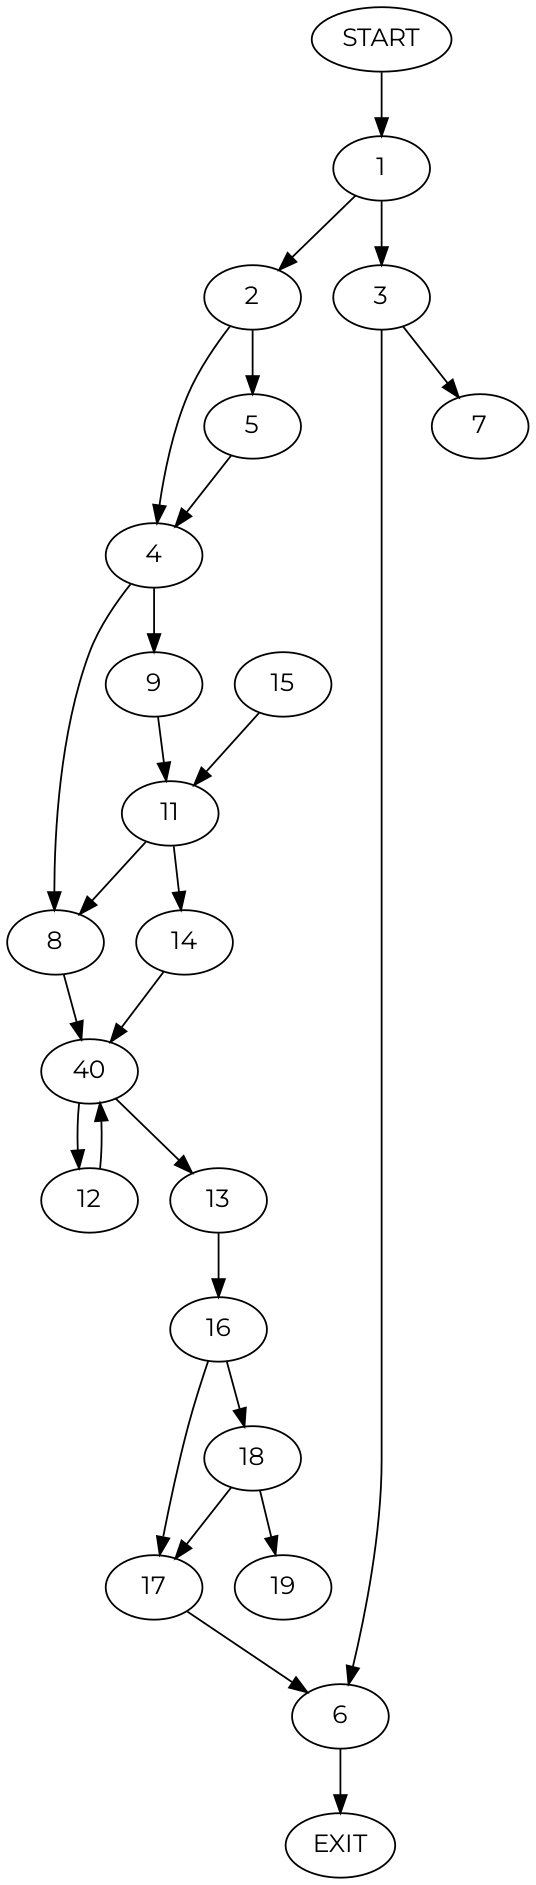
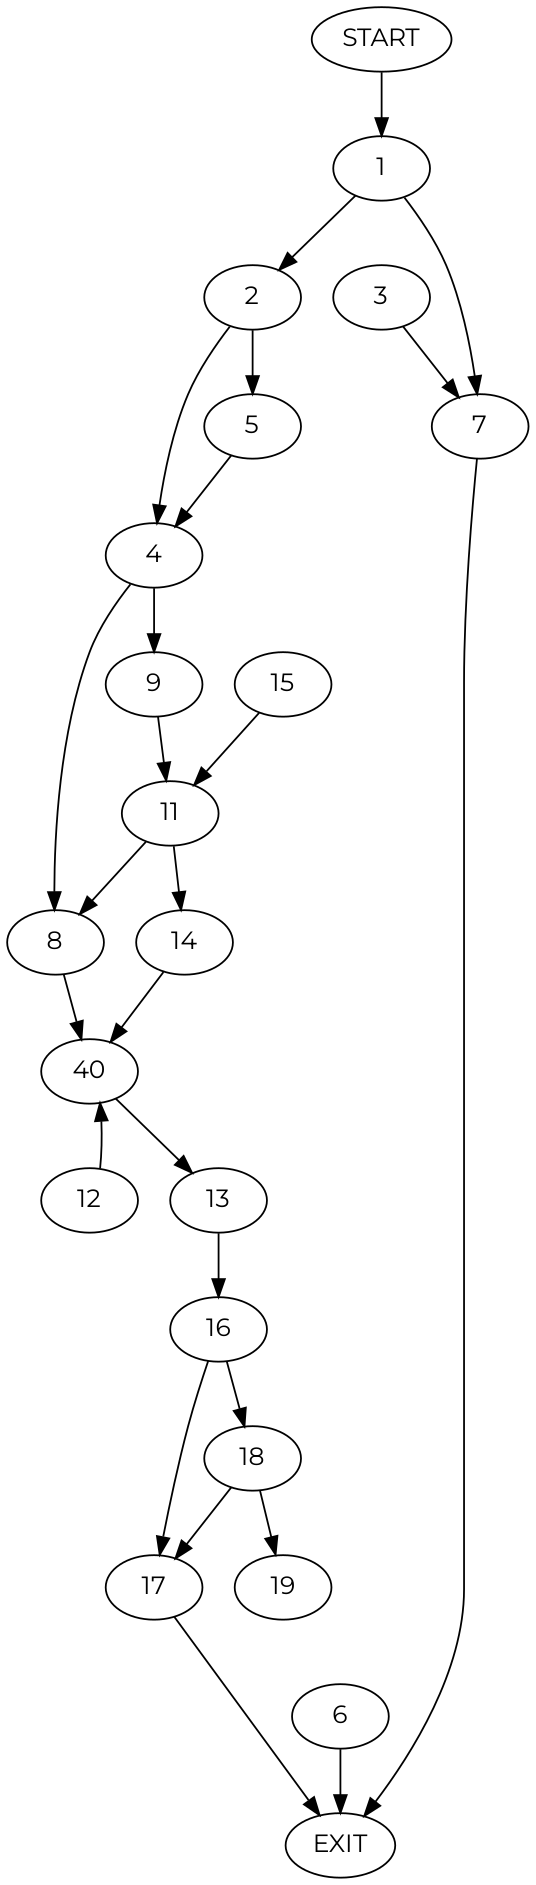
edge "1" -> "3": now "1" -> "7"
edge "3" -> "6": removed
edge "40" -> "12": removed
edge "7" -> "EXIT": added
edge "17" -> "6": now "17" -> "EXIT"
